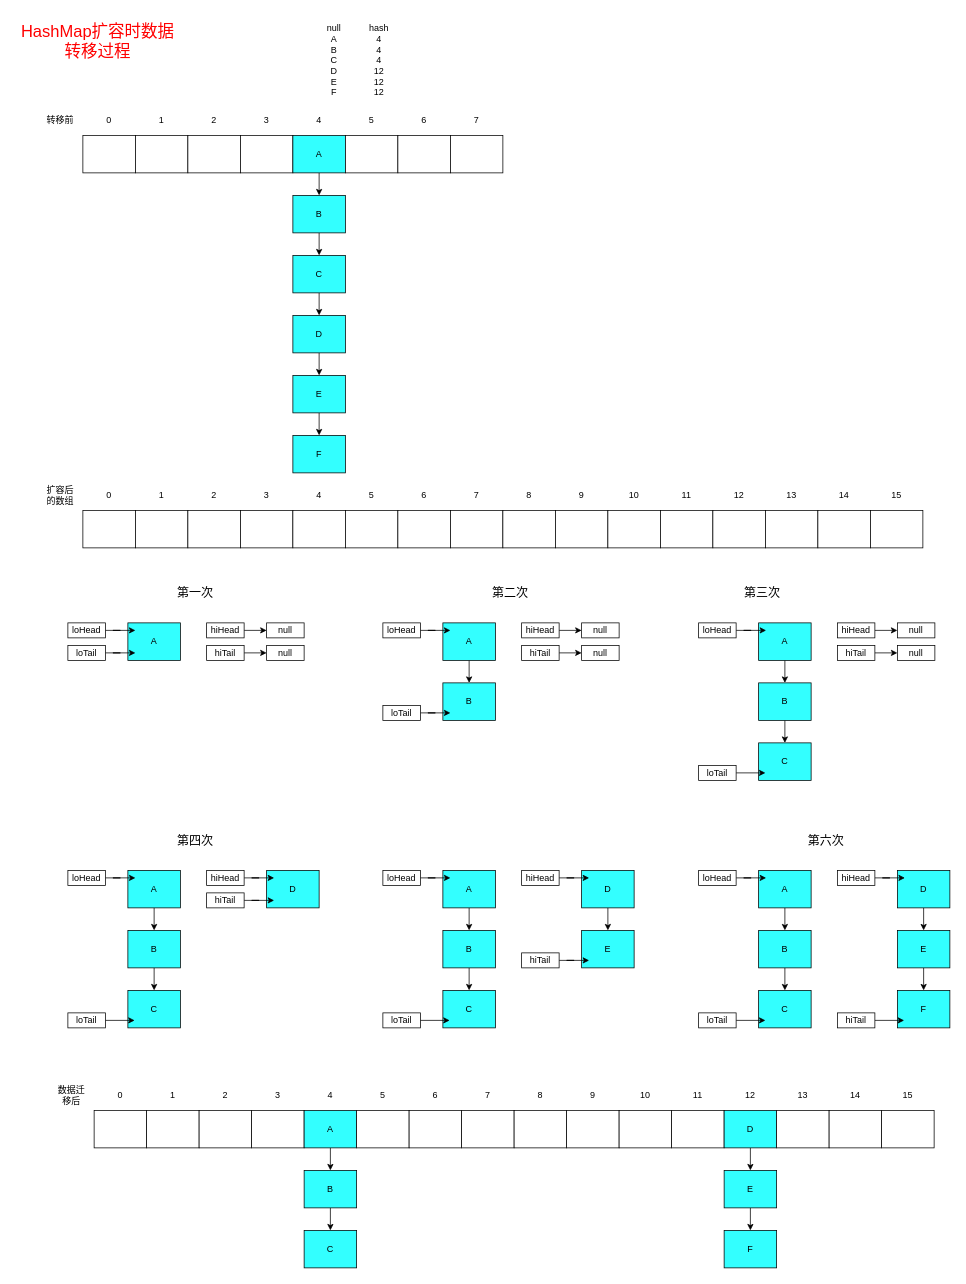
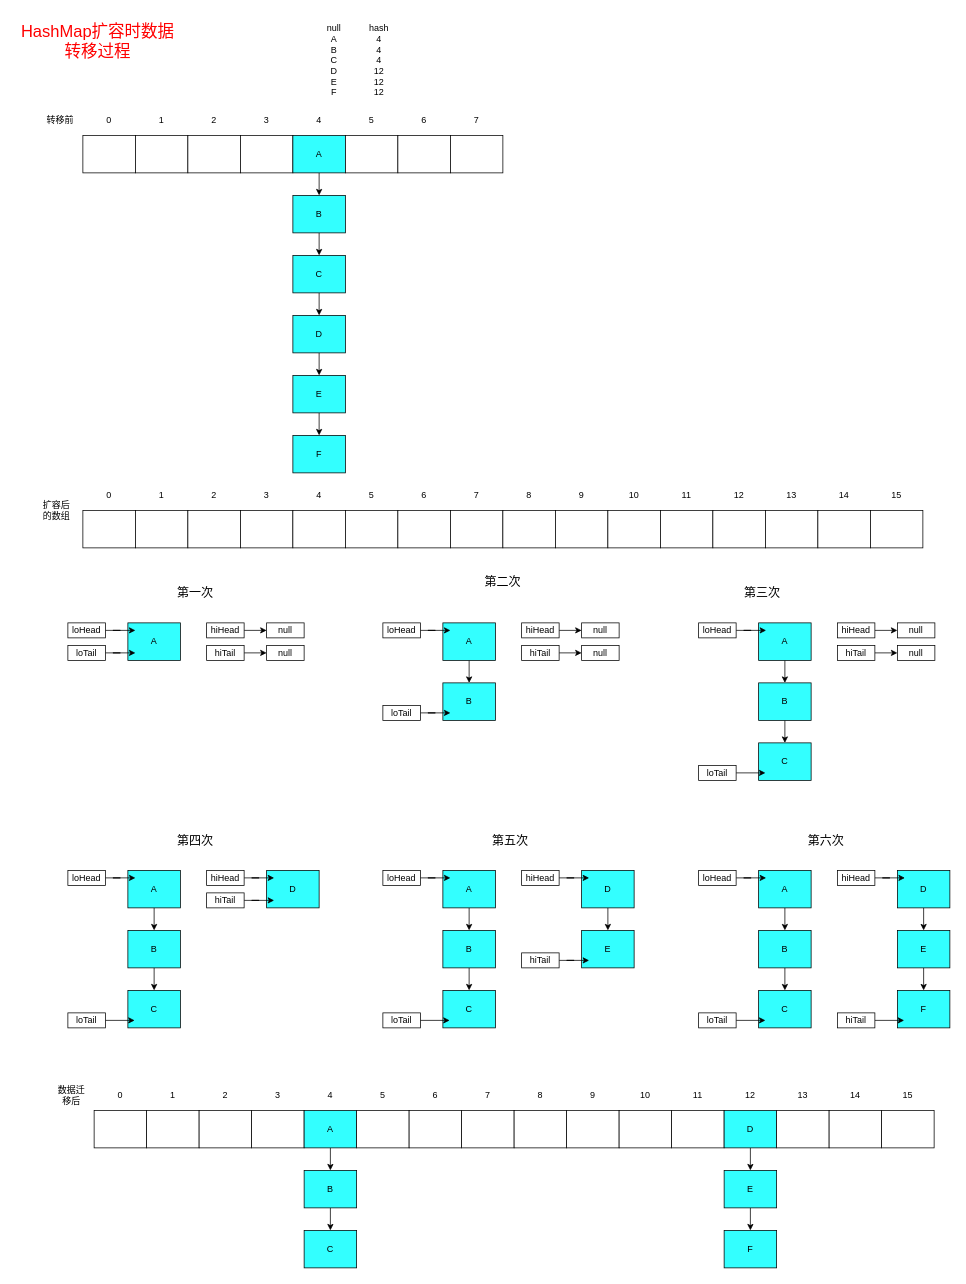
node "扩容后的数组": moved (60, 495) -> (57, 510)
node "第二次": moved (510, 593) -> (503, 582)
node "第五次": added
